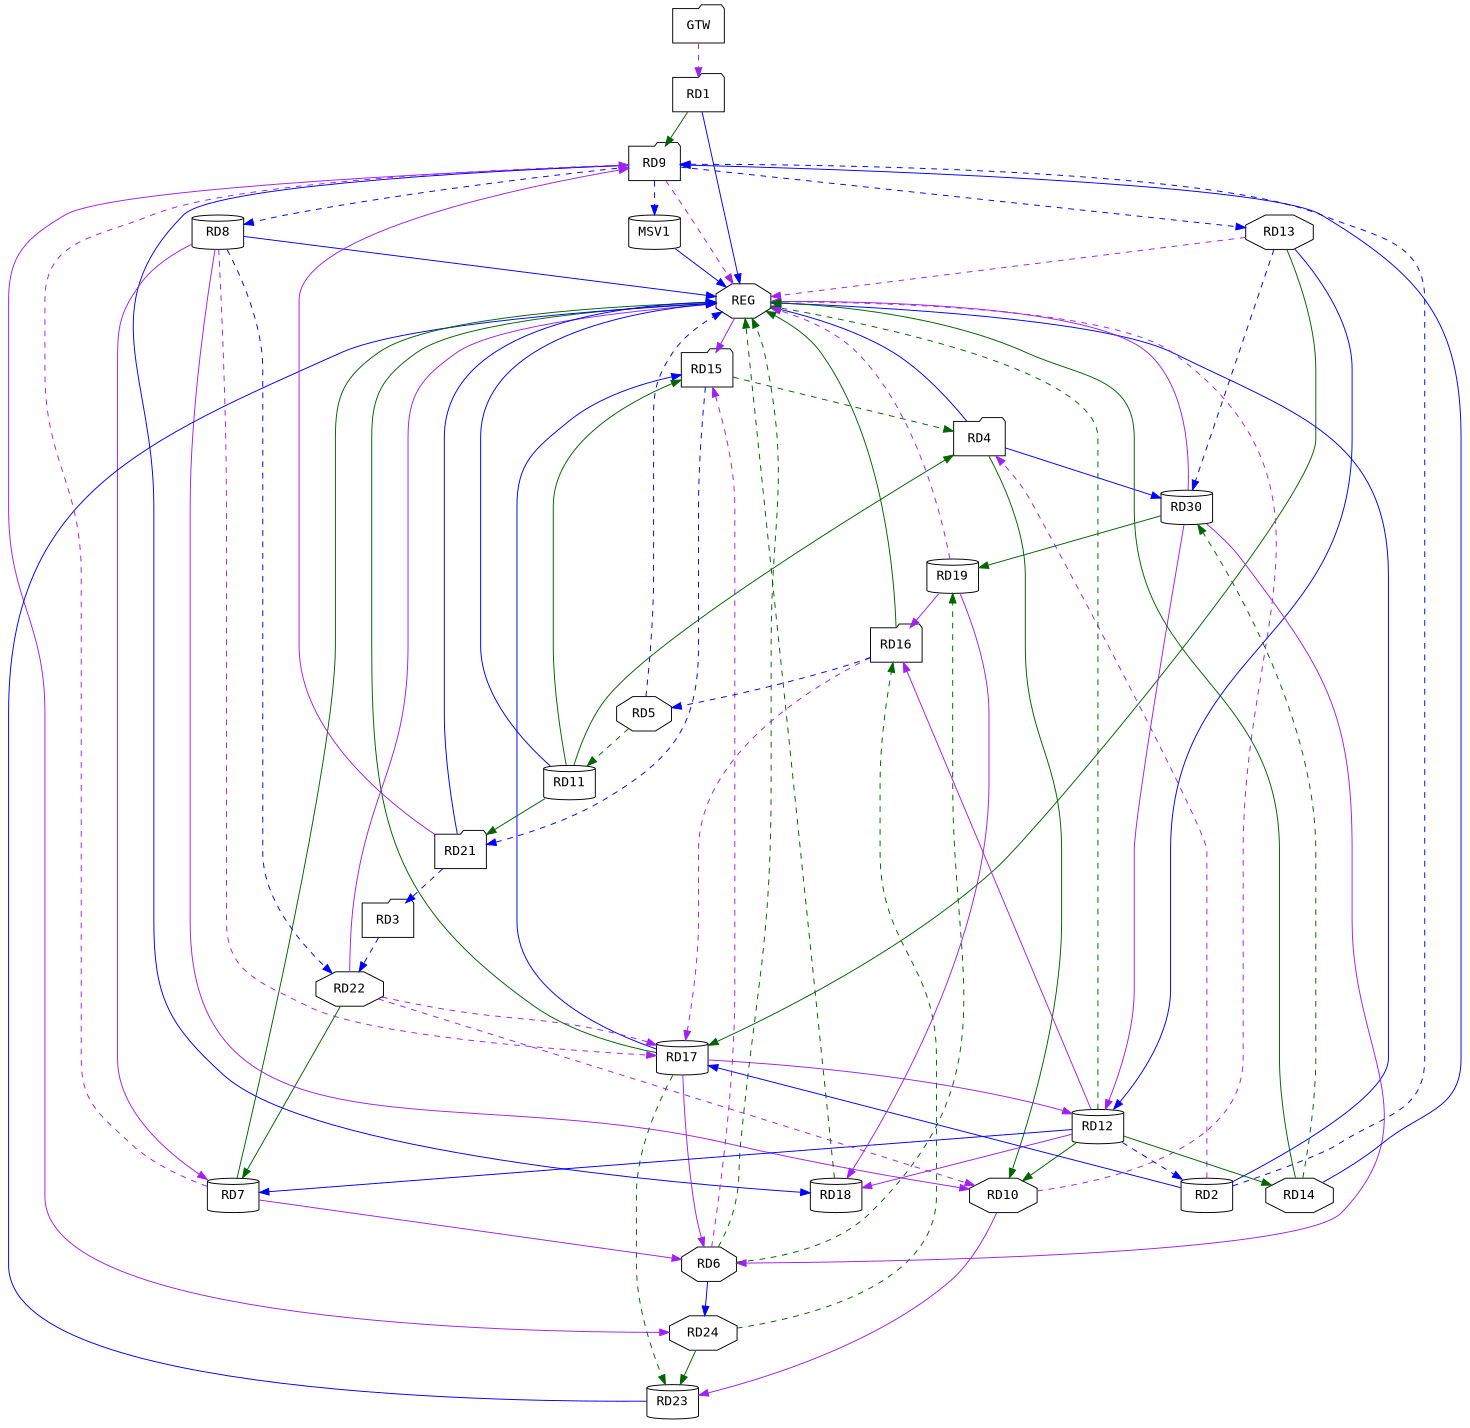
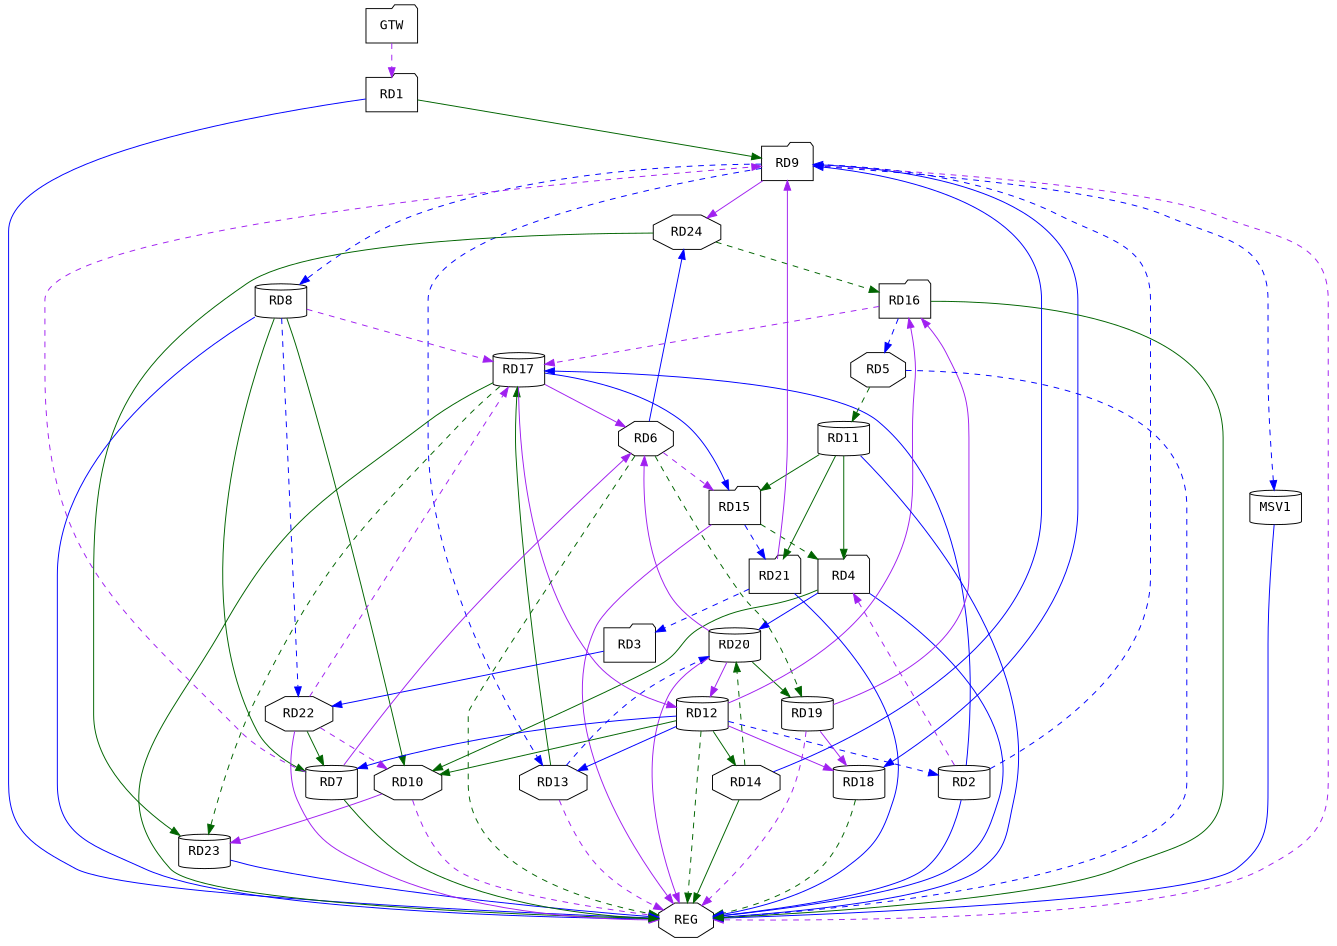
edge "REG" -> "RD15": reversed
node "RD30": label "RD30" -> "RD20"
edge "RD13" -> "RD12": reversed
edge "RD8" -> "RD7": color purple -> darkgreen
edge "RD3" -> "RD22": style dashed -> solid
edge "RD8" -> "RD10": color purple -> darkgreen
